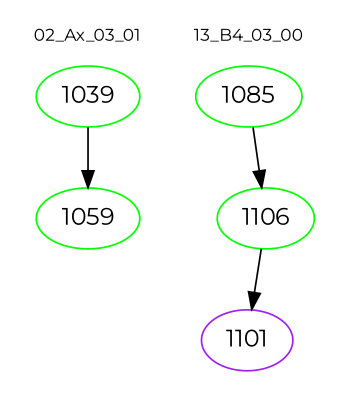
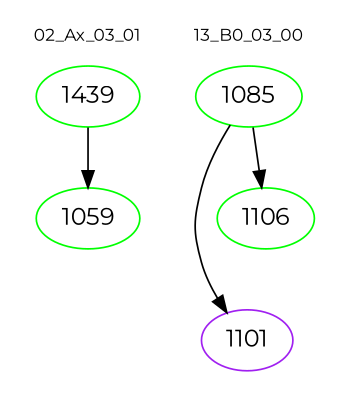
cluster "13_B4_03_00": label "13_B4_03_00" -> "13_B0_03_00"
node "1039": label "1039" -> "1439"
edge "1106" -> "1101": now "1085" -> "1101"
